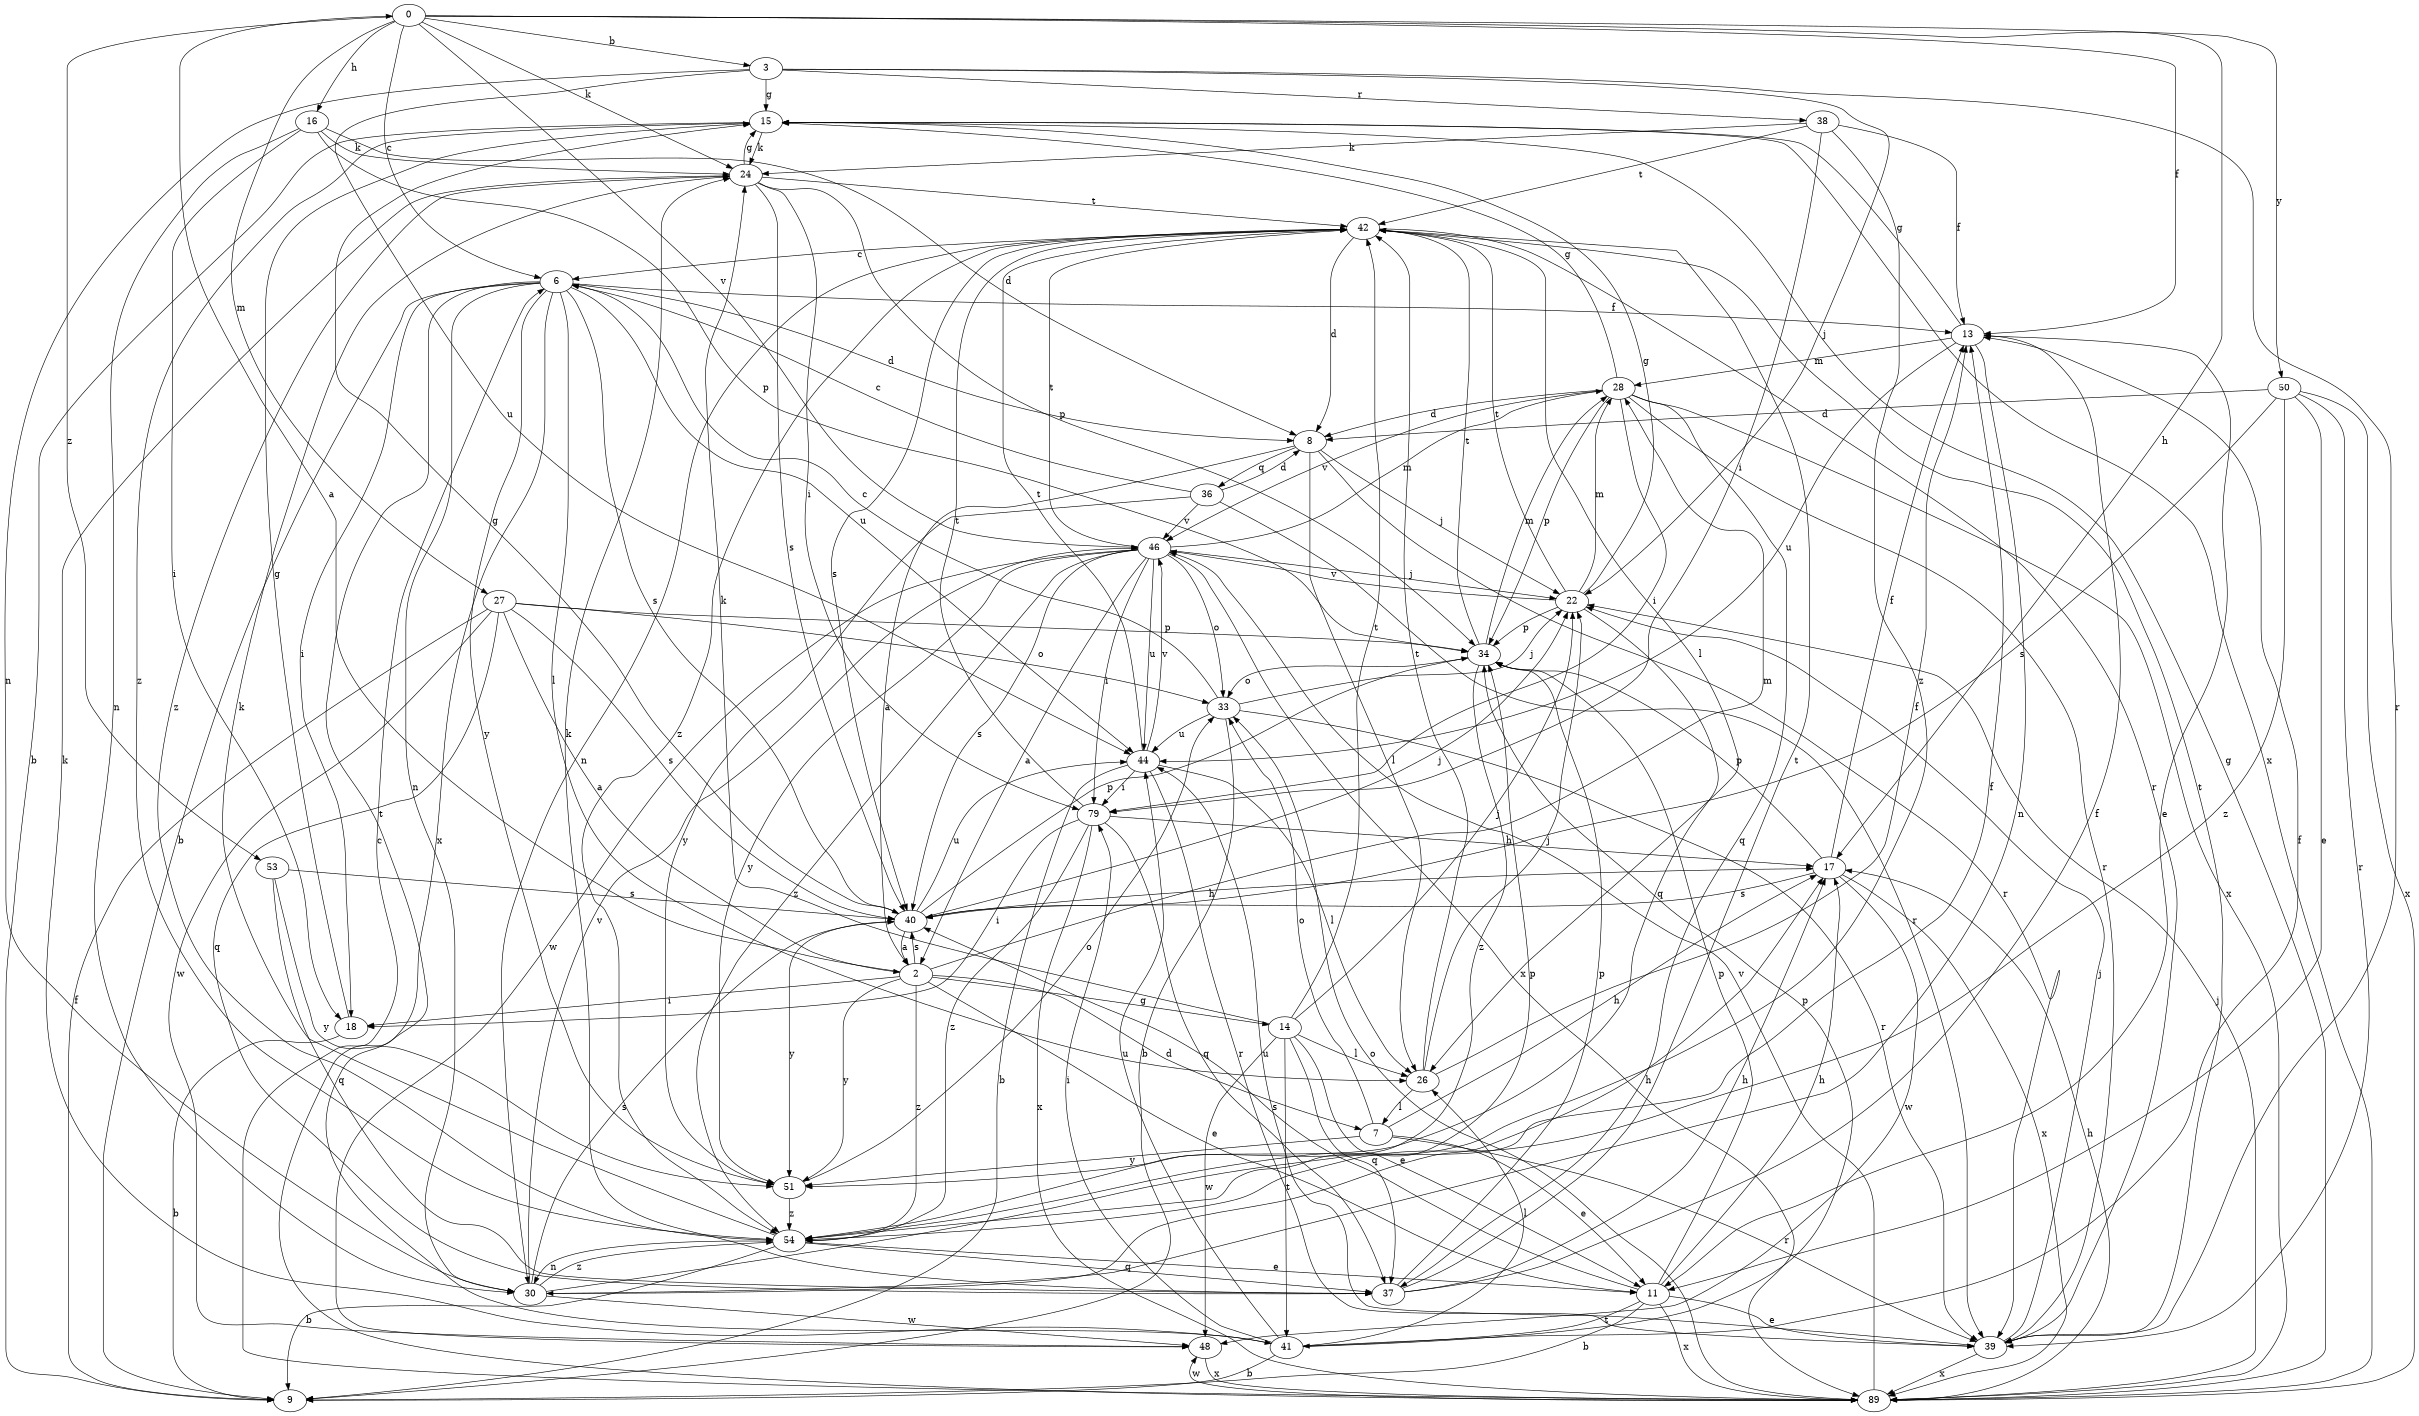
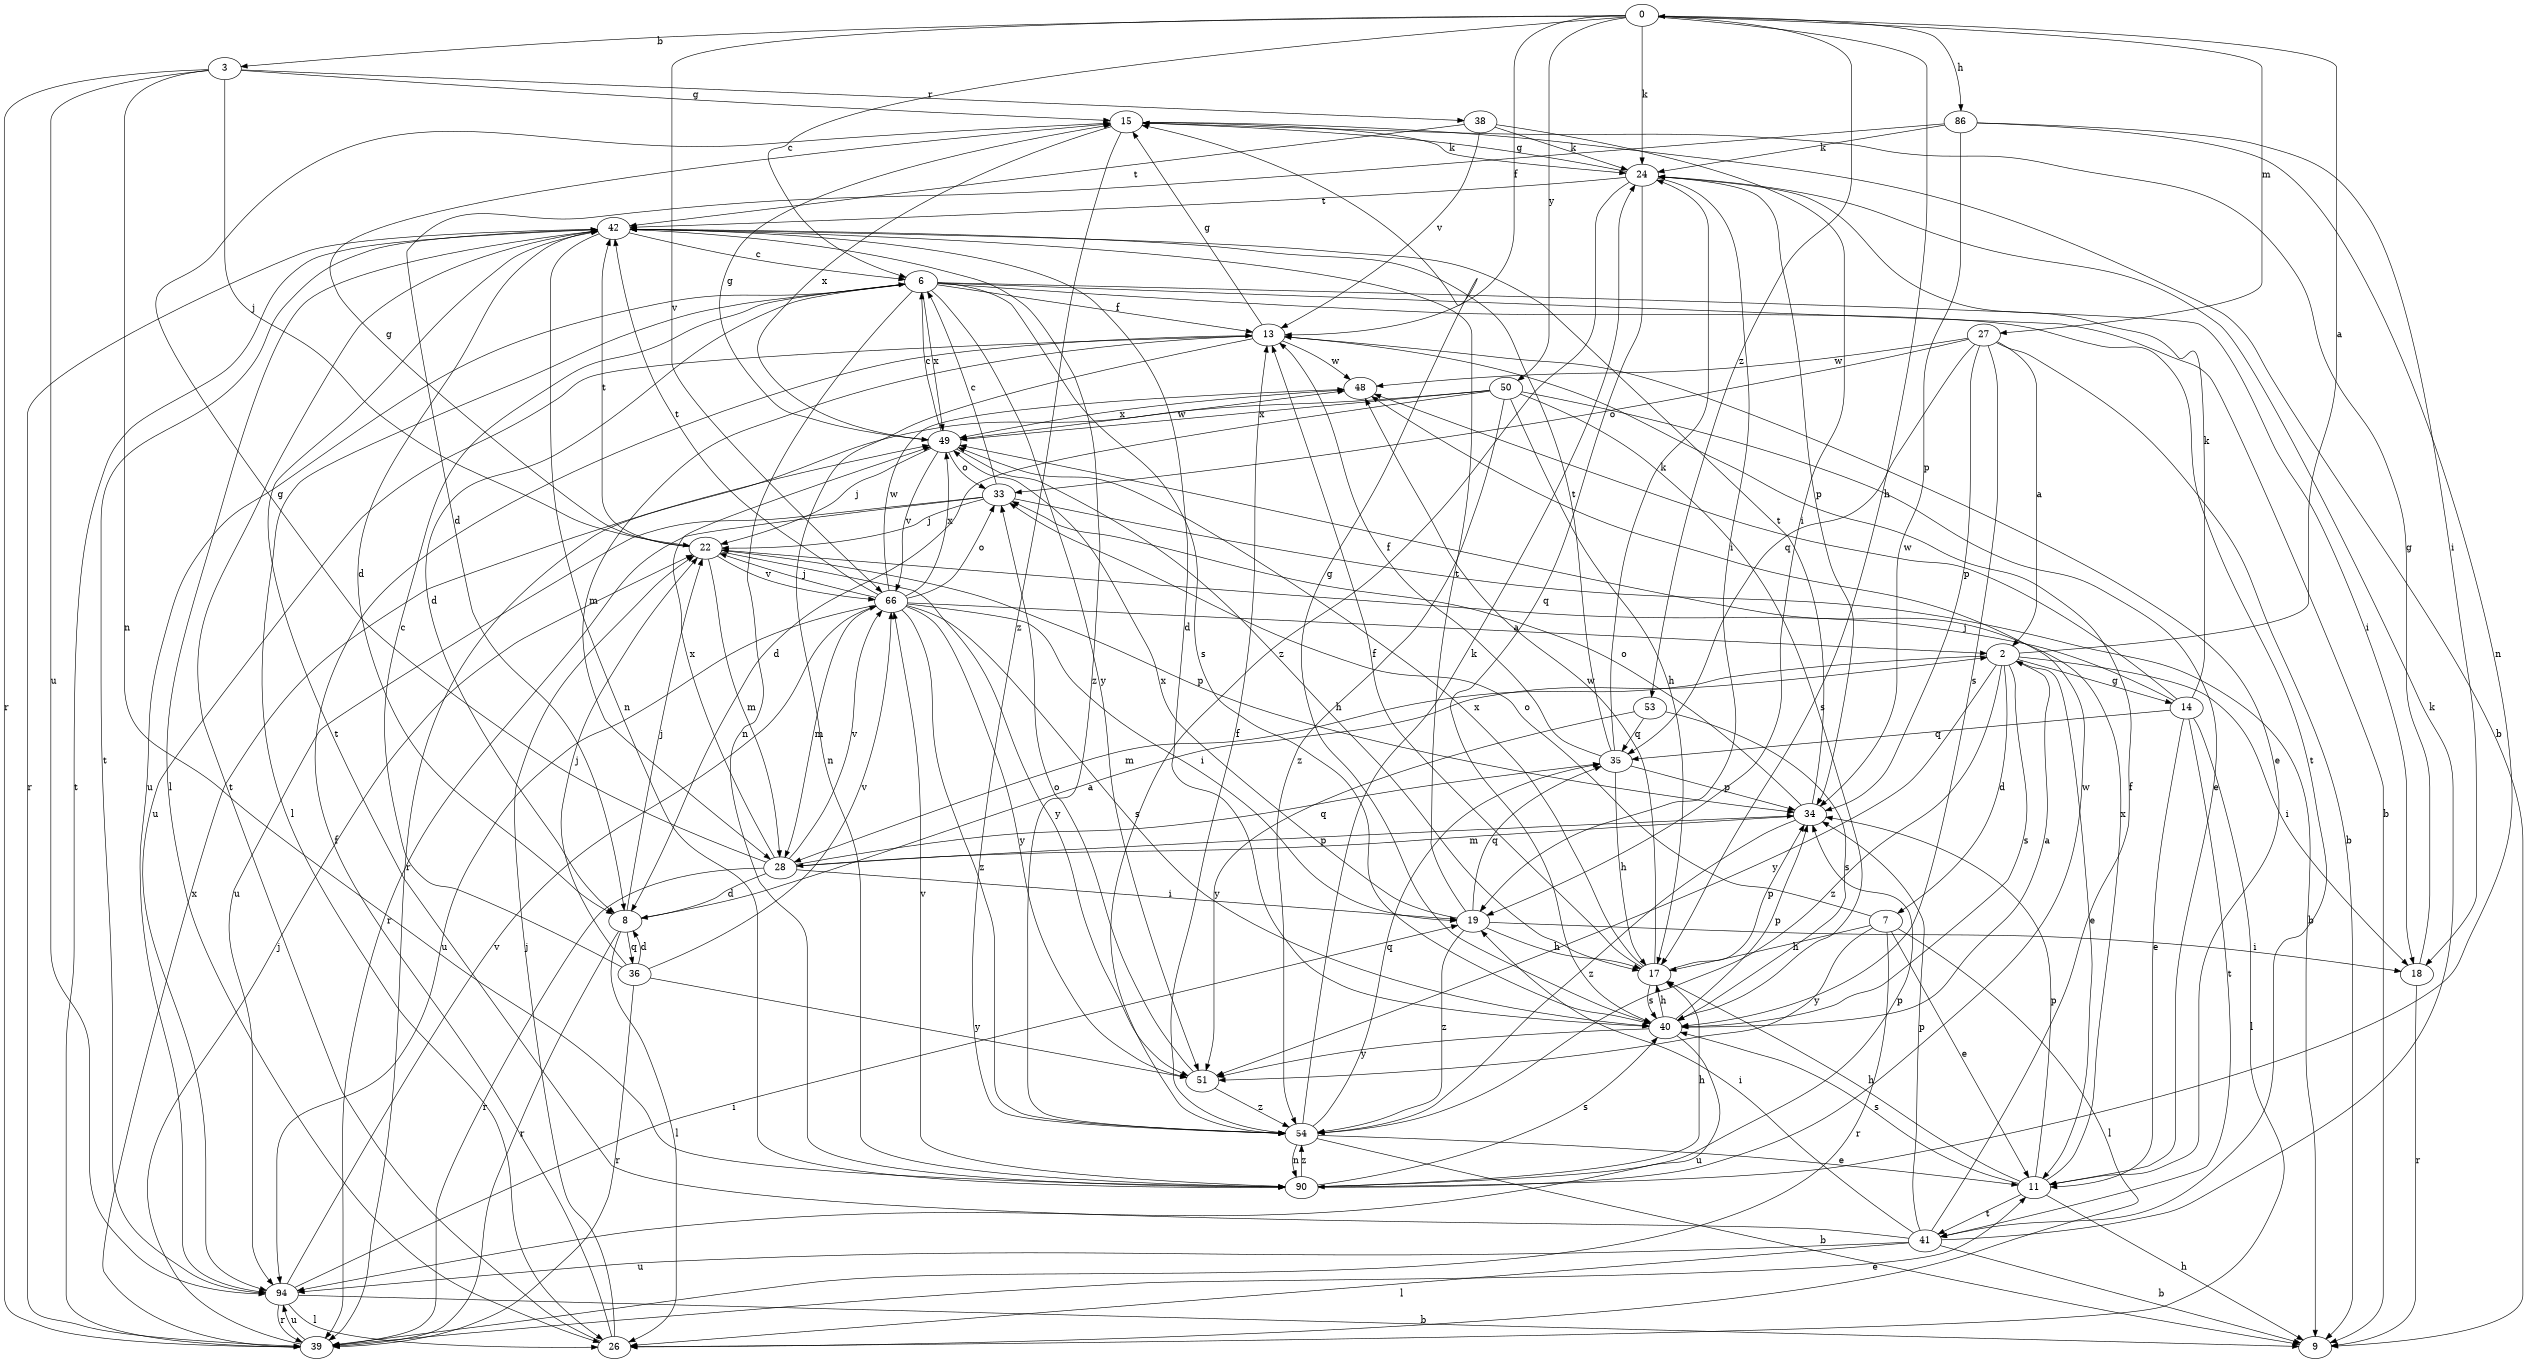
node "16": label "16" -> "86"
edge "38" -> "13": label "f" -> "v"
edge "13" -> "48": added, label "w"
edge "24" -> "40": label "s" -> "q"
node "46": label "46" -> "66"
edge "42" -> "40": label "s" -> "d"
edge "50" -> "17": added, label "h"
edge "14" -> "42": now "41" -> "42"
node "44": label "44" -> "94"
node "79": label "79" -> "19"
edge "40" -> "22": now "36" -> "22"
edge "22" -> "51": label "q" -> "y"
edge "38" -> "54": removed, label "z"
edge "27" -> "9": label "f" -> "b"
edge "26" -> "7": reversed
edge "18" -> "9": label "b" -> "r"
node "30": label "30" -> "90"
node "37": label "37" -> "35"
edge "11" -> "39": reversed
edge "11" -> "9": label "b" -> "h"
node "89": label "89" -> "49"
